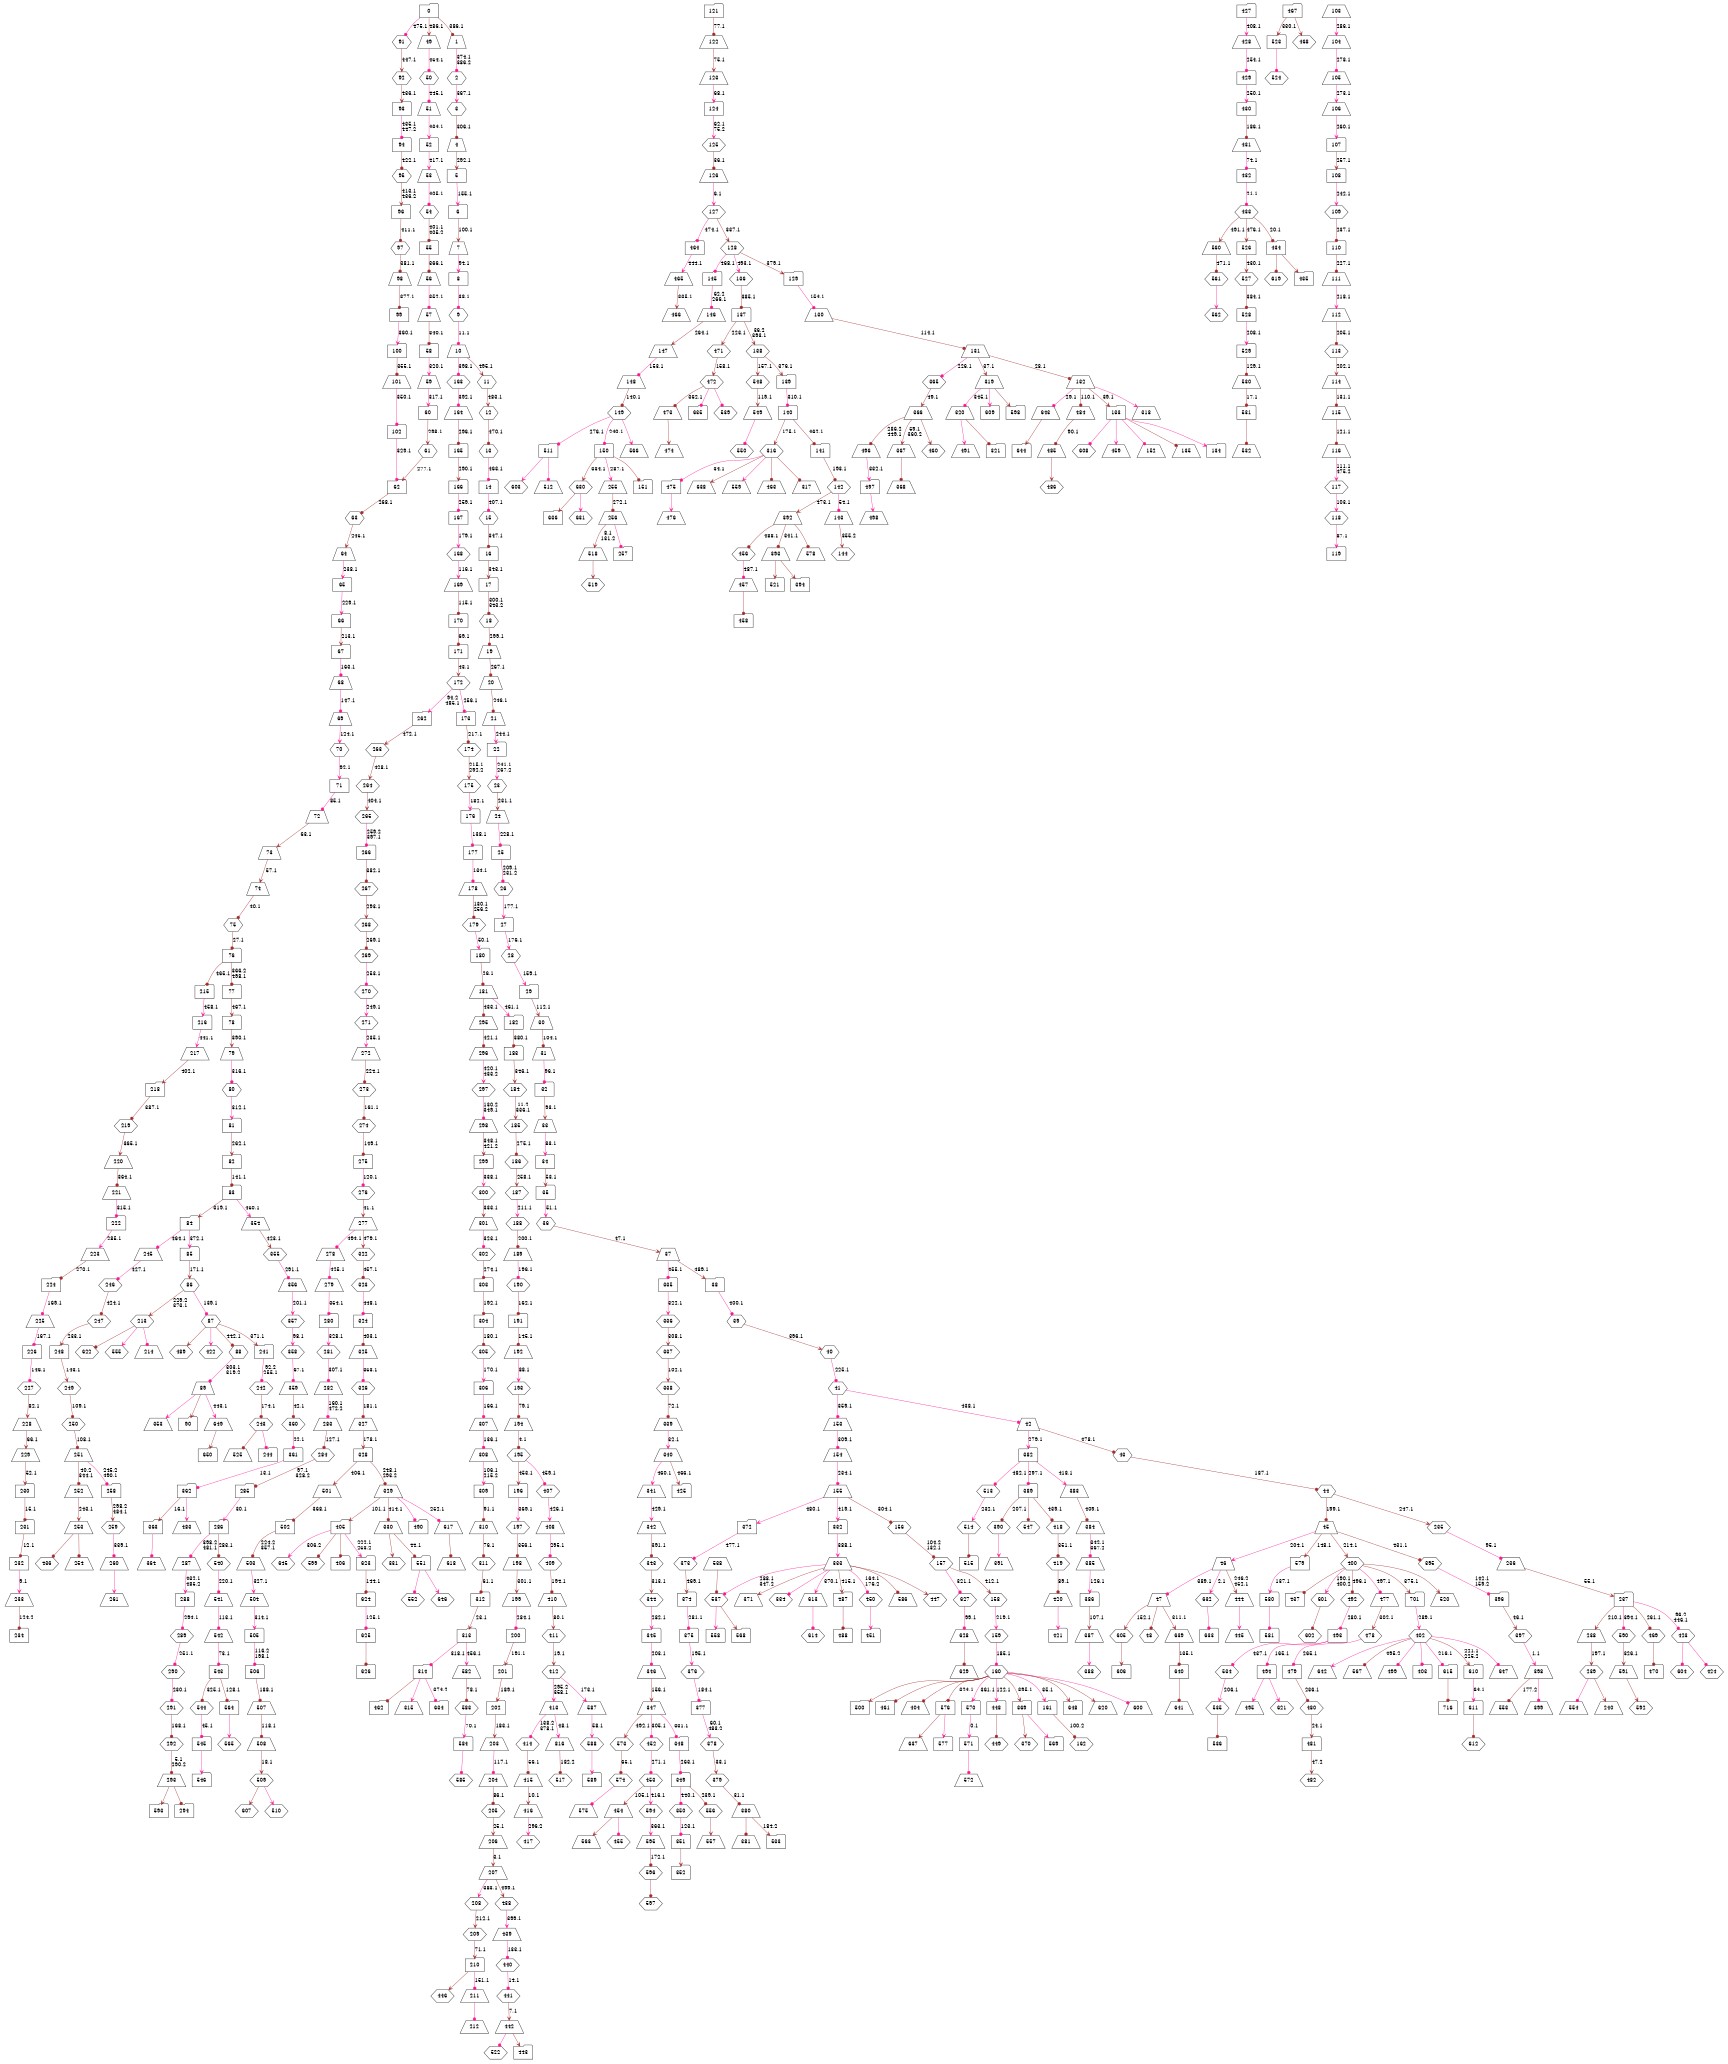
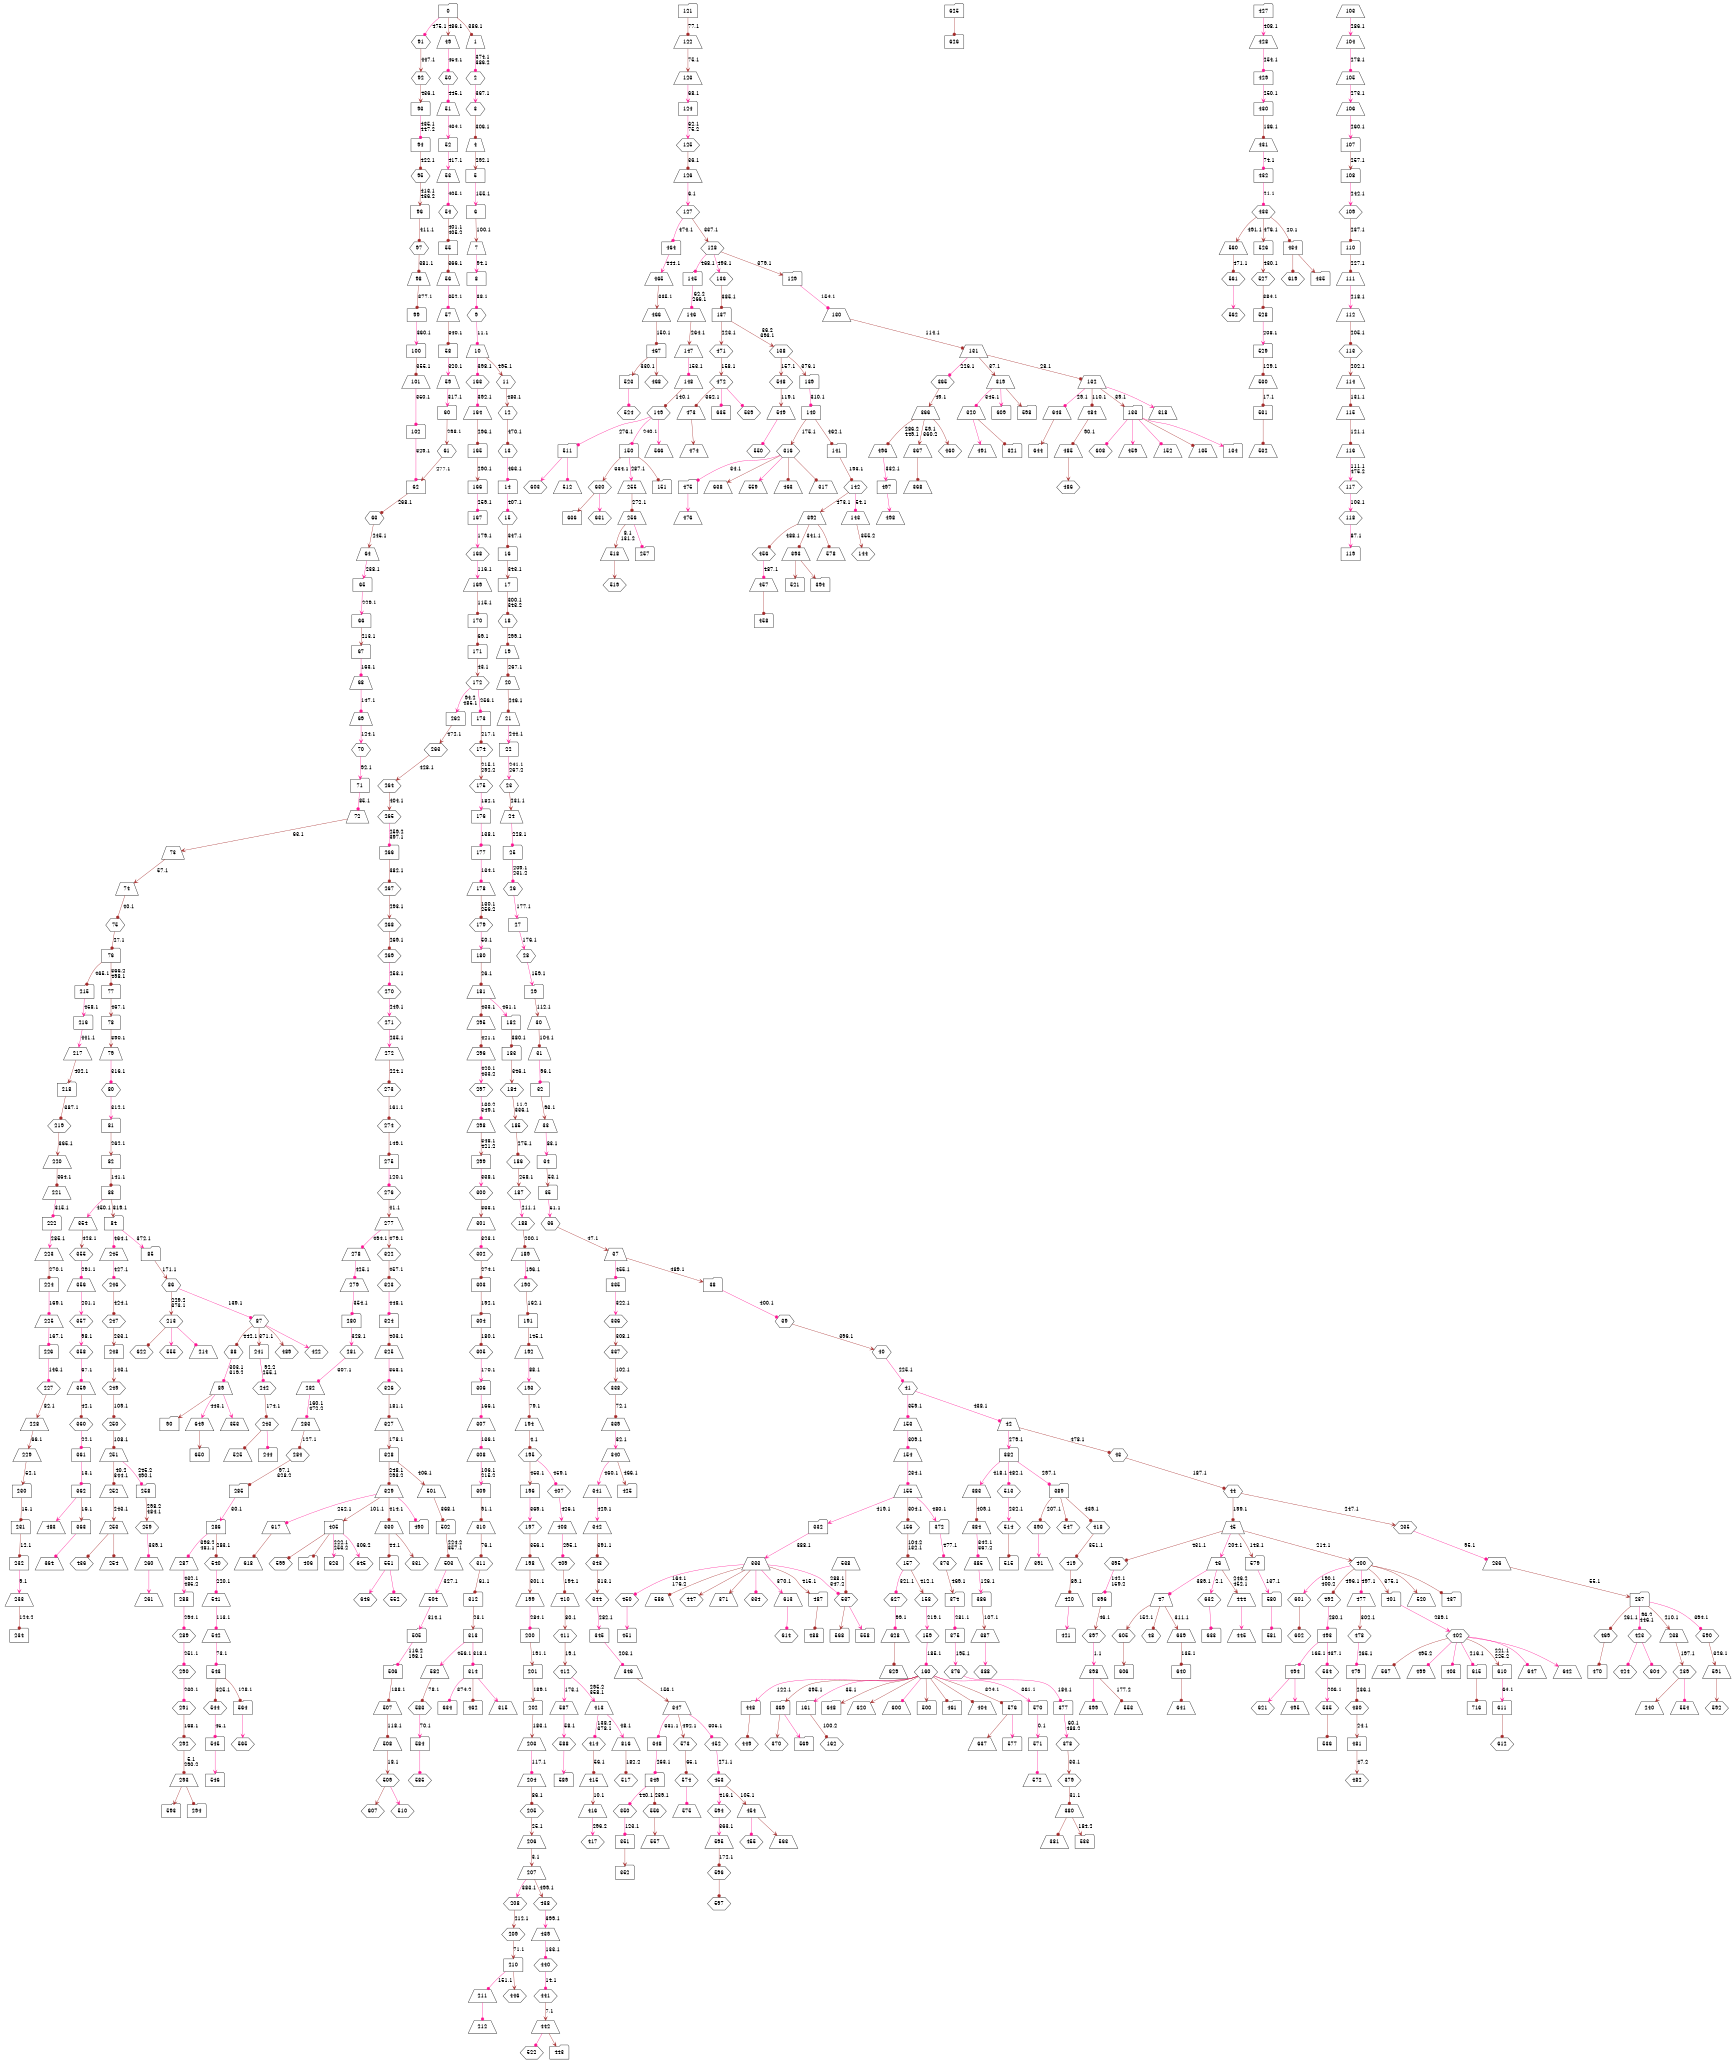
edge "466" -> "467": added, label "150,1"
node "624": removed
node "701": label "701" -> "401"
